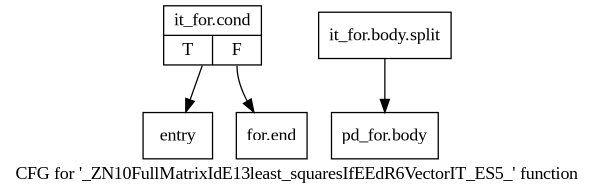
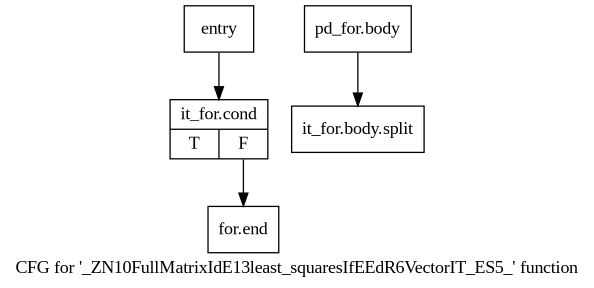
edge "it_for.body.split" -> "pd_for.body": reversed
edge "it_for.cond" -> "entry": reversed
